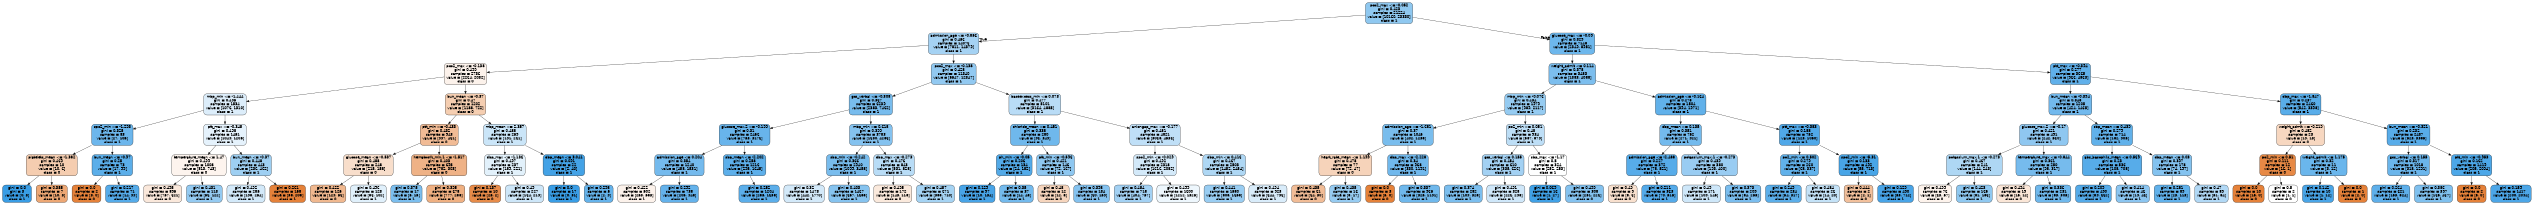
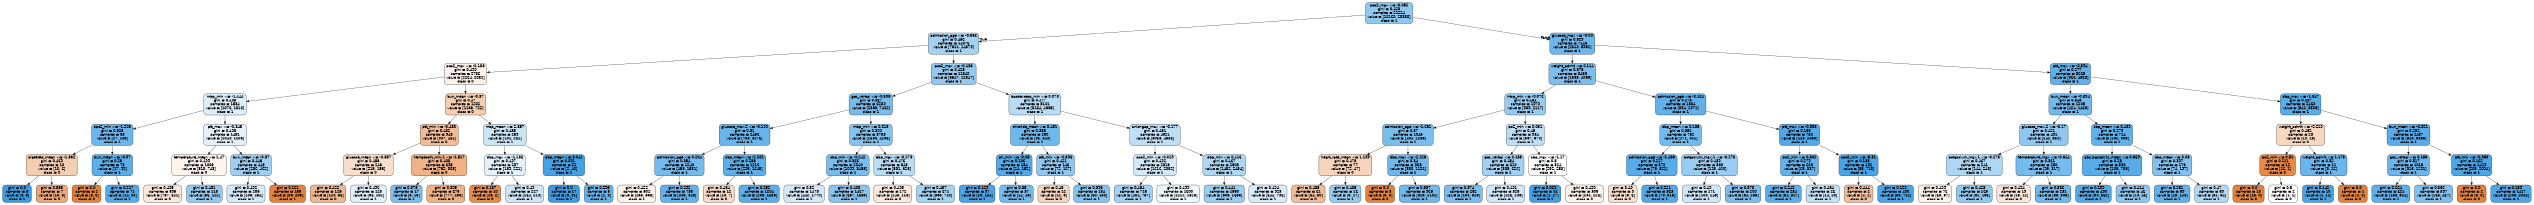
node "gini = 0.0 gini = 3 value = [0, 3] class = 1": label "gini = 0.0 gini = 3 value = [0, 3] class = 1" -> "gini = 0.0 samples = 3 value = [0, 3] class = 1"
node "gini = 0.484 samples = 12 value = [10, 7] class = 0": added
node "gini = 0.499 samples = 308 value = [251, 226] class = 0": fillcolor #84c2ef -> #fcf2eb
